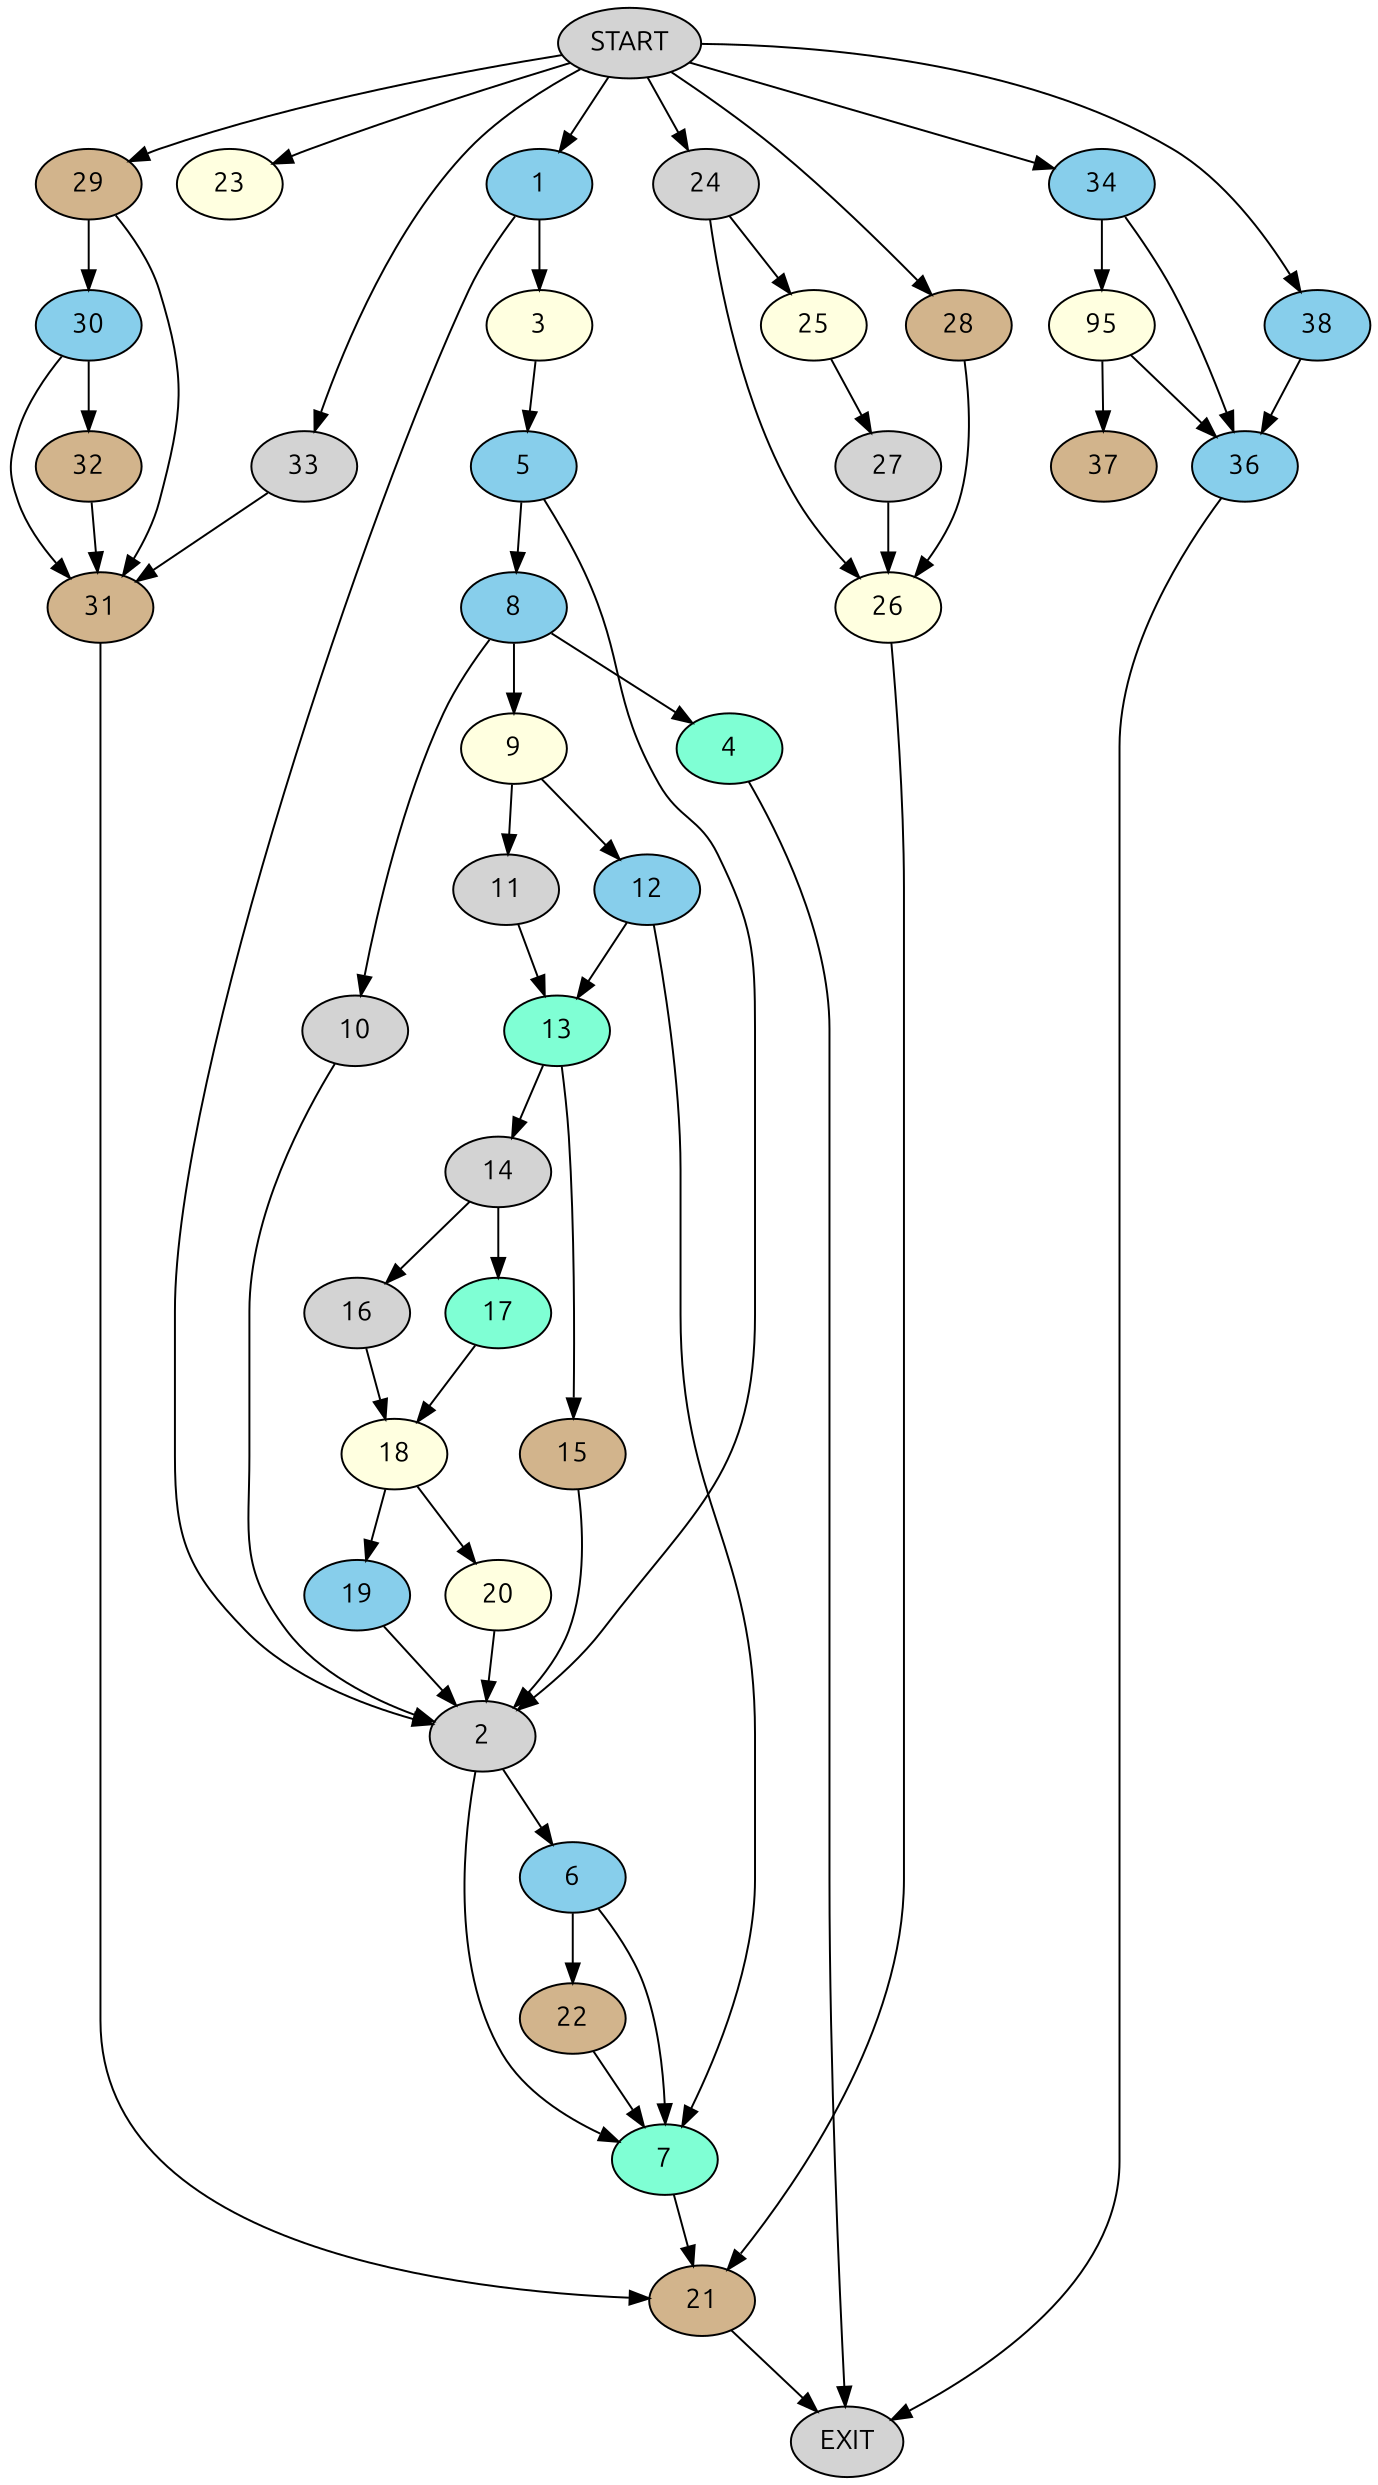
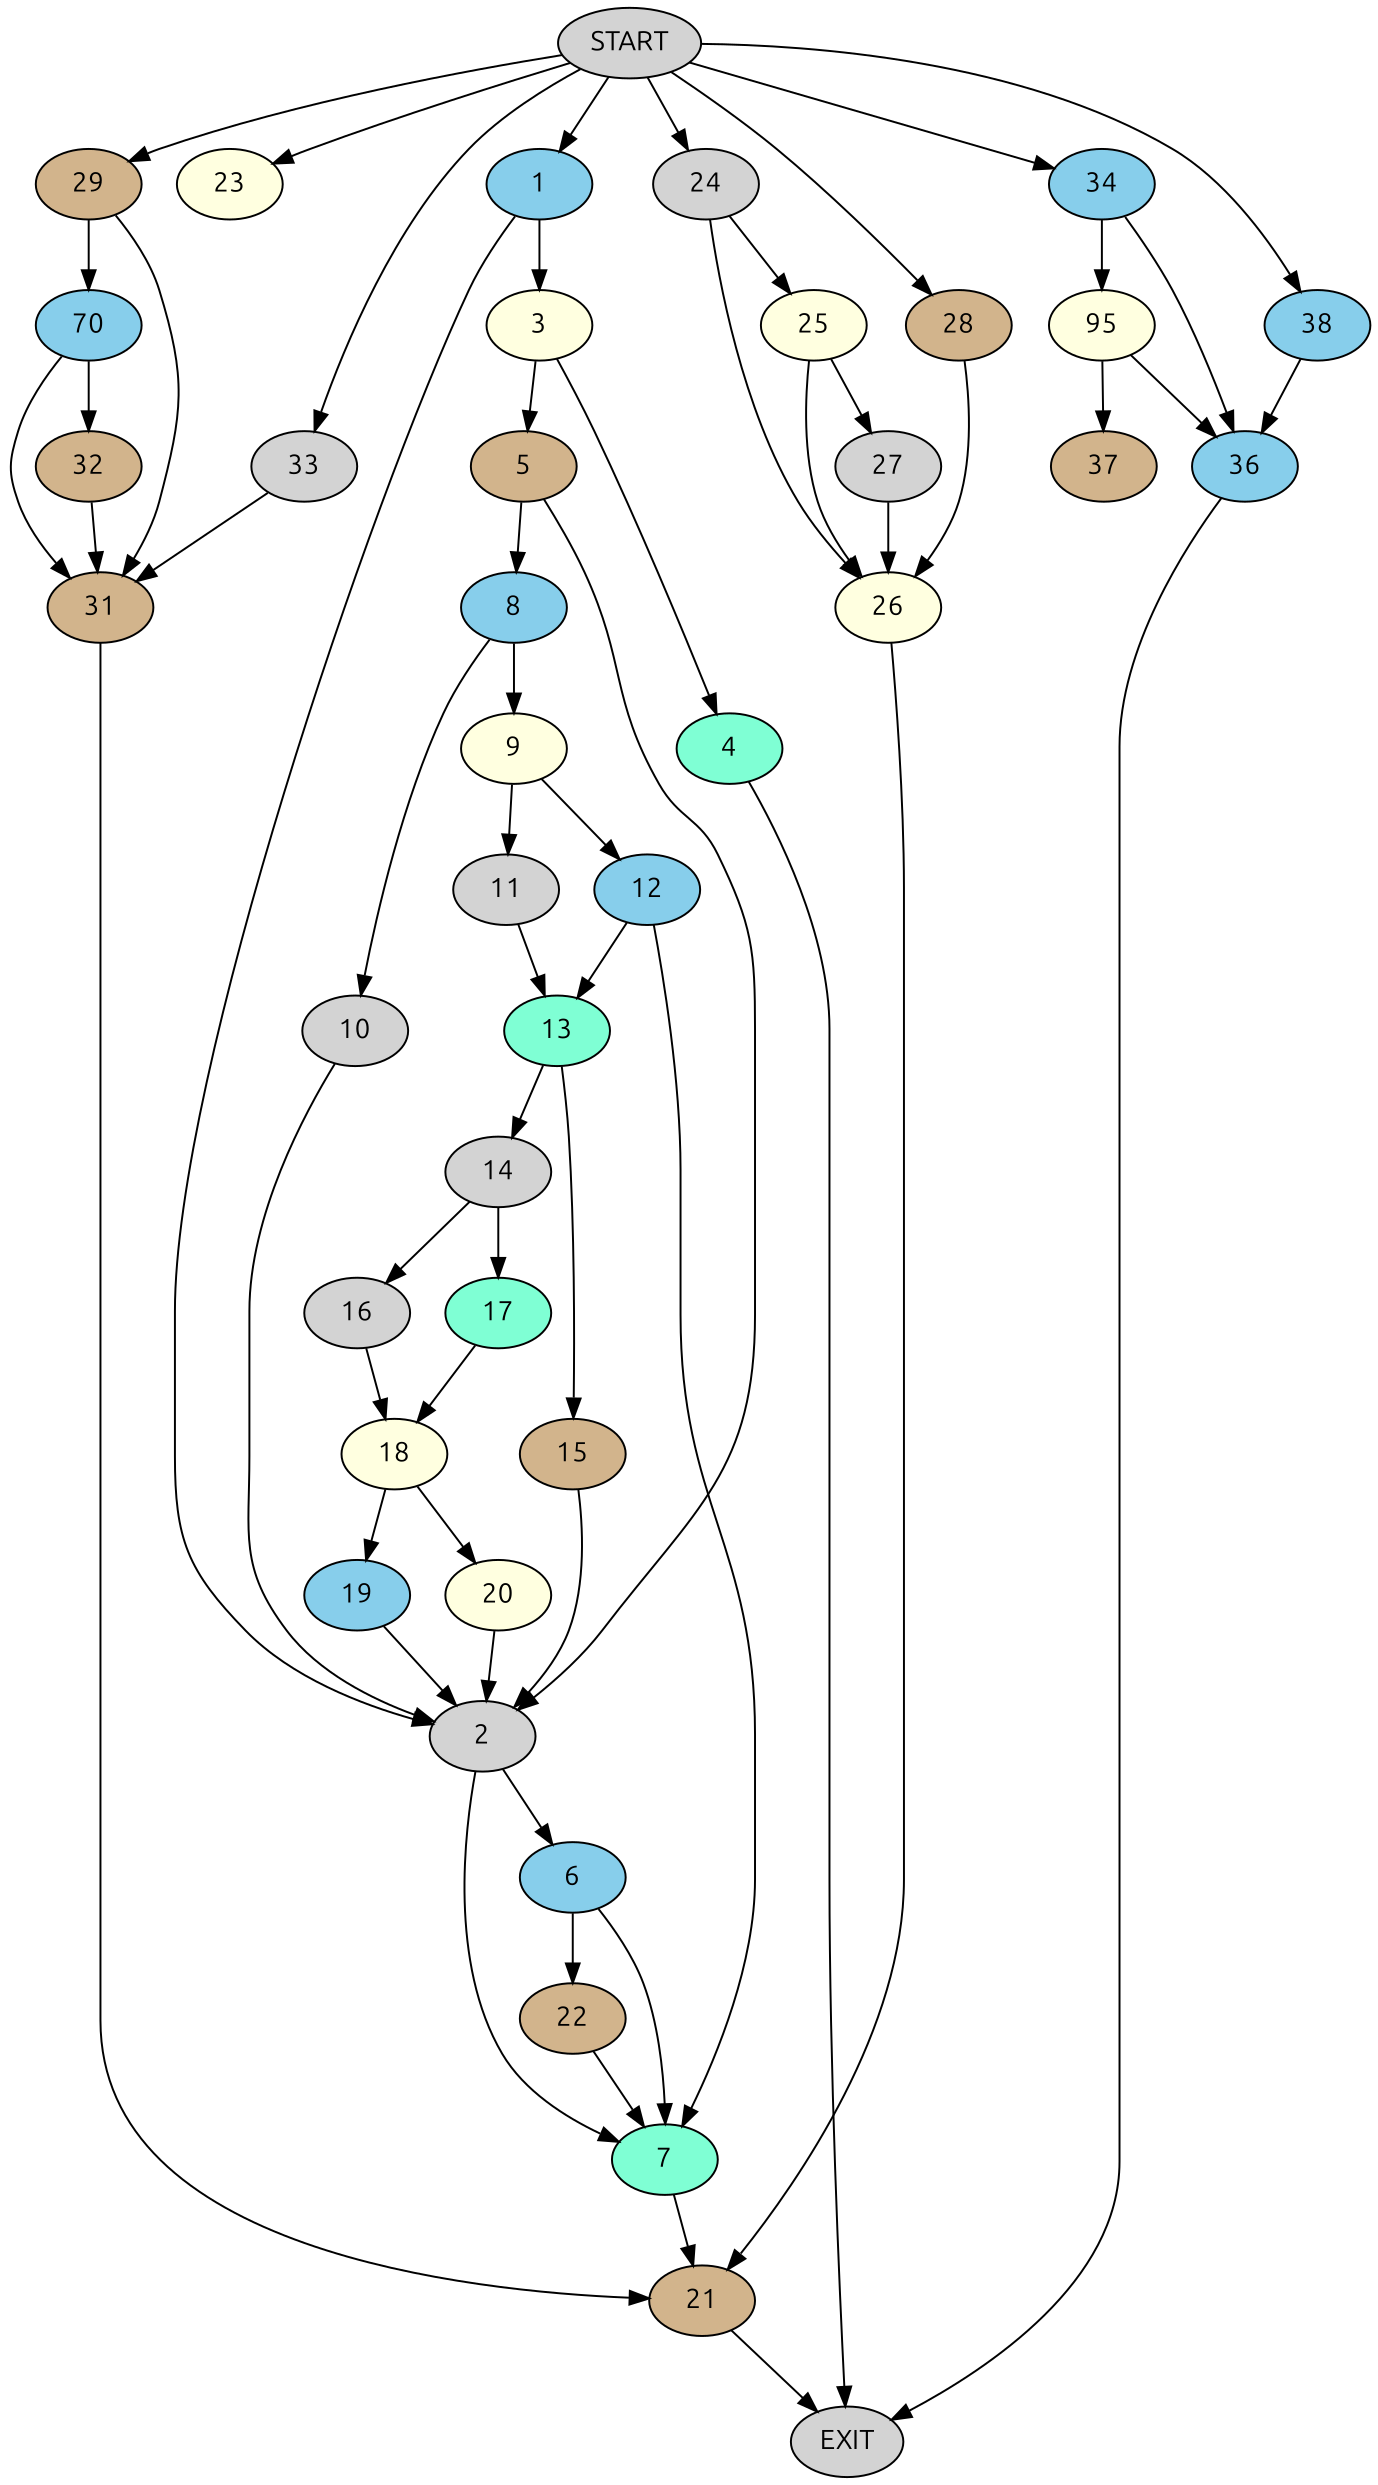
node "30": label "30" -> "70"
edge "25" -> "26": added
node "5": fillcolor skyblue -> tan
edge "8" -> "4": now "3" -> "4"
